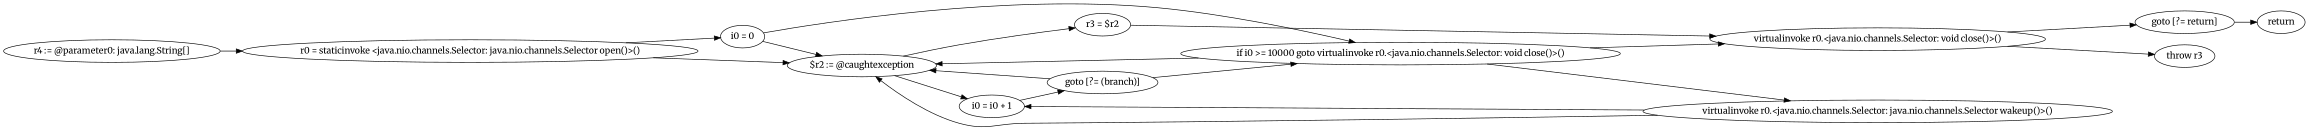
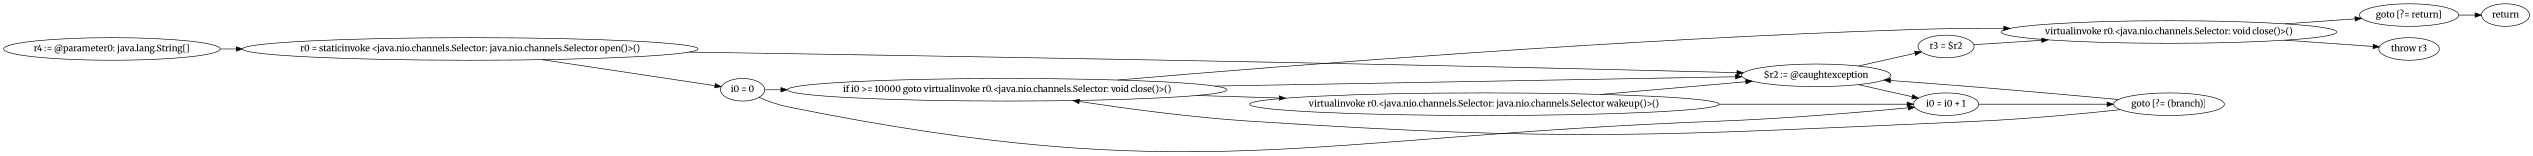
edge "i0 = 0" -> "$r2 := @caughtexception": now "i0 = 0" -> "i0 = i0 + 1"
